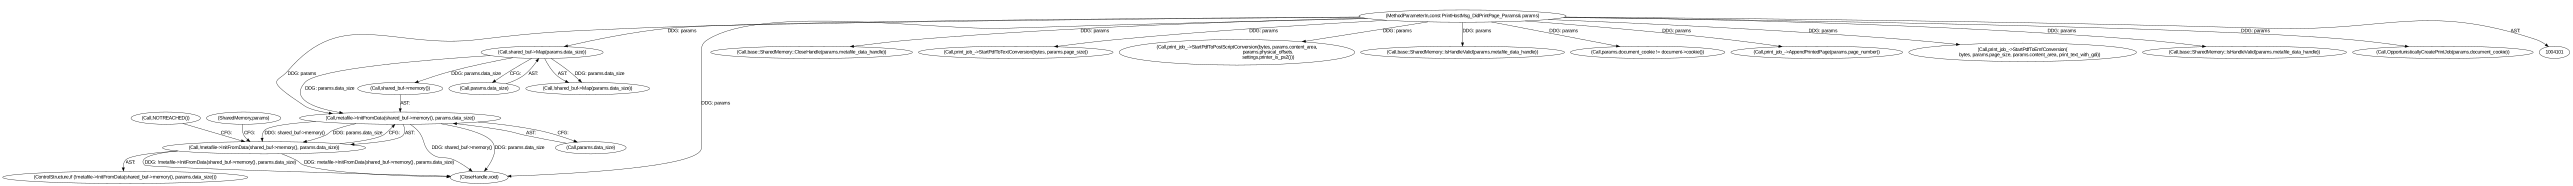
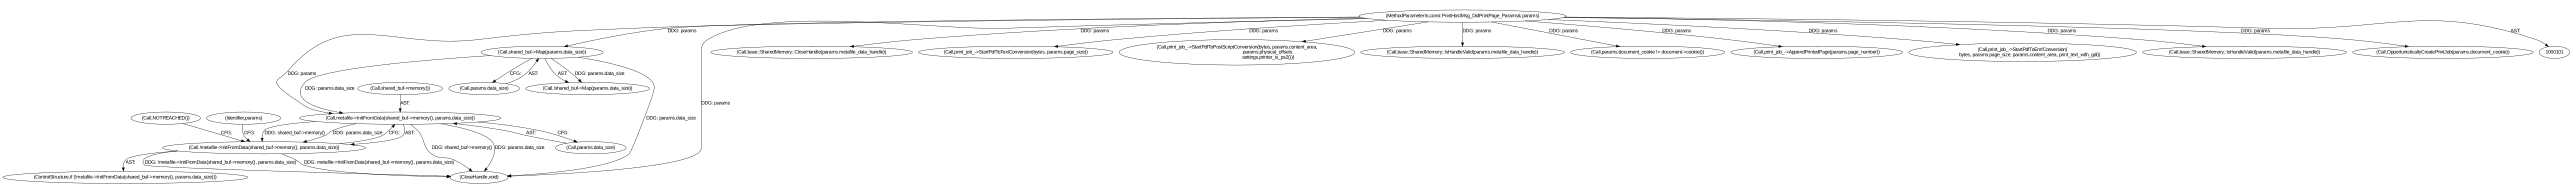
node "1004101": label "1004101" -> "1000101"
edge "(Call,shared_buf->Map(params.data_size))" -> "(Call,shared_buf->memory())": now "(Call,shared_buf->Map(params.data_size))" -> "(CloseHandle,void)"
node "(SharedMemory,params)": label "(SharedMemory,params)" -> "(Identifier,params)"
